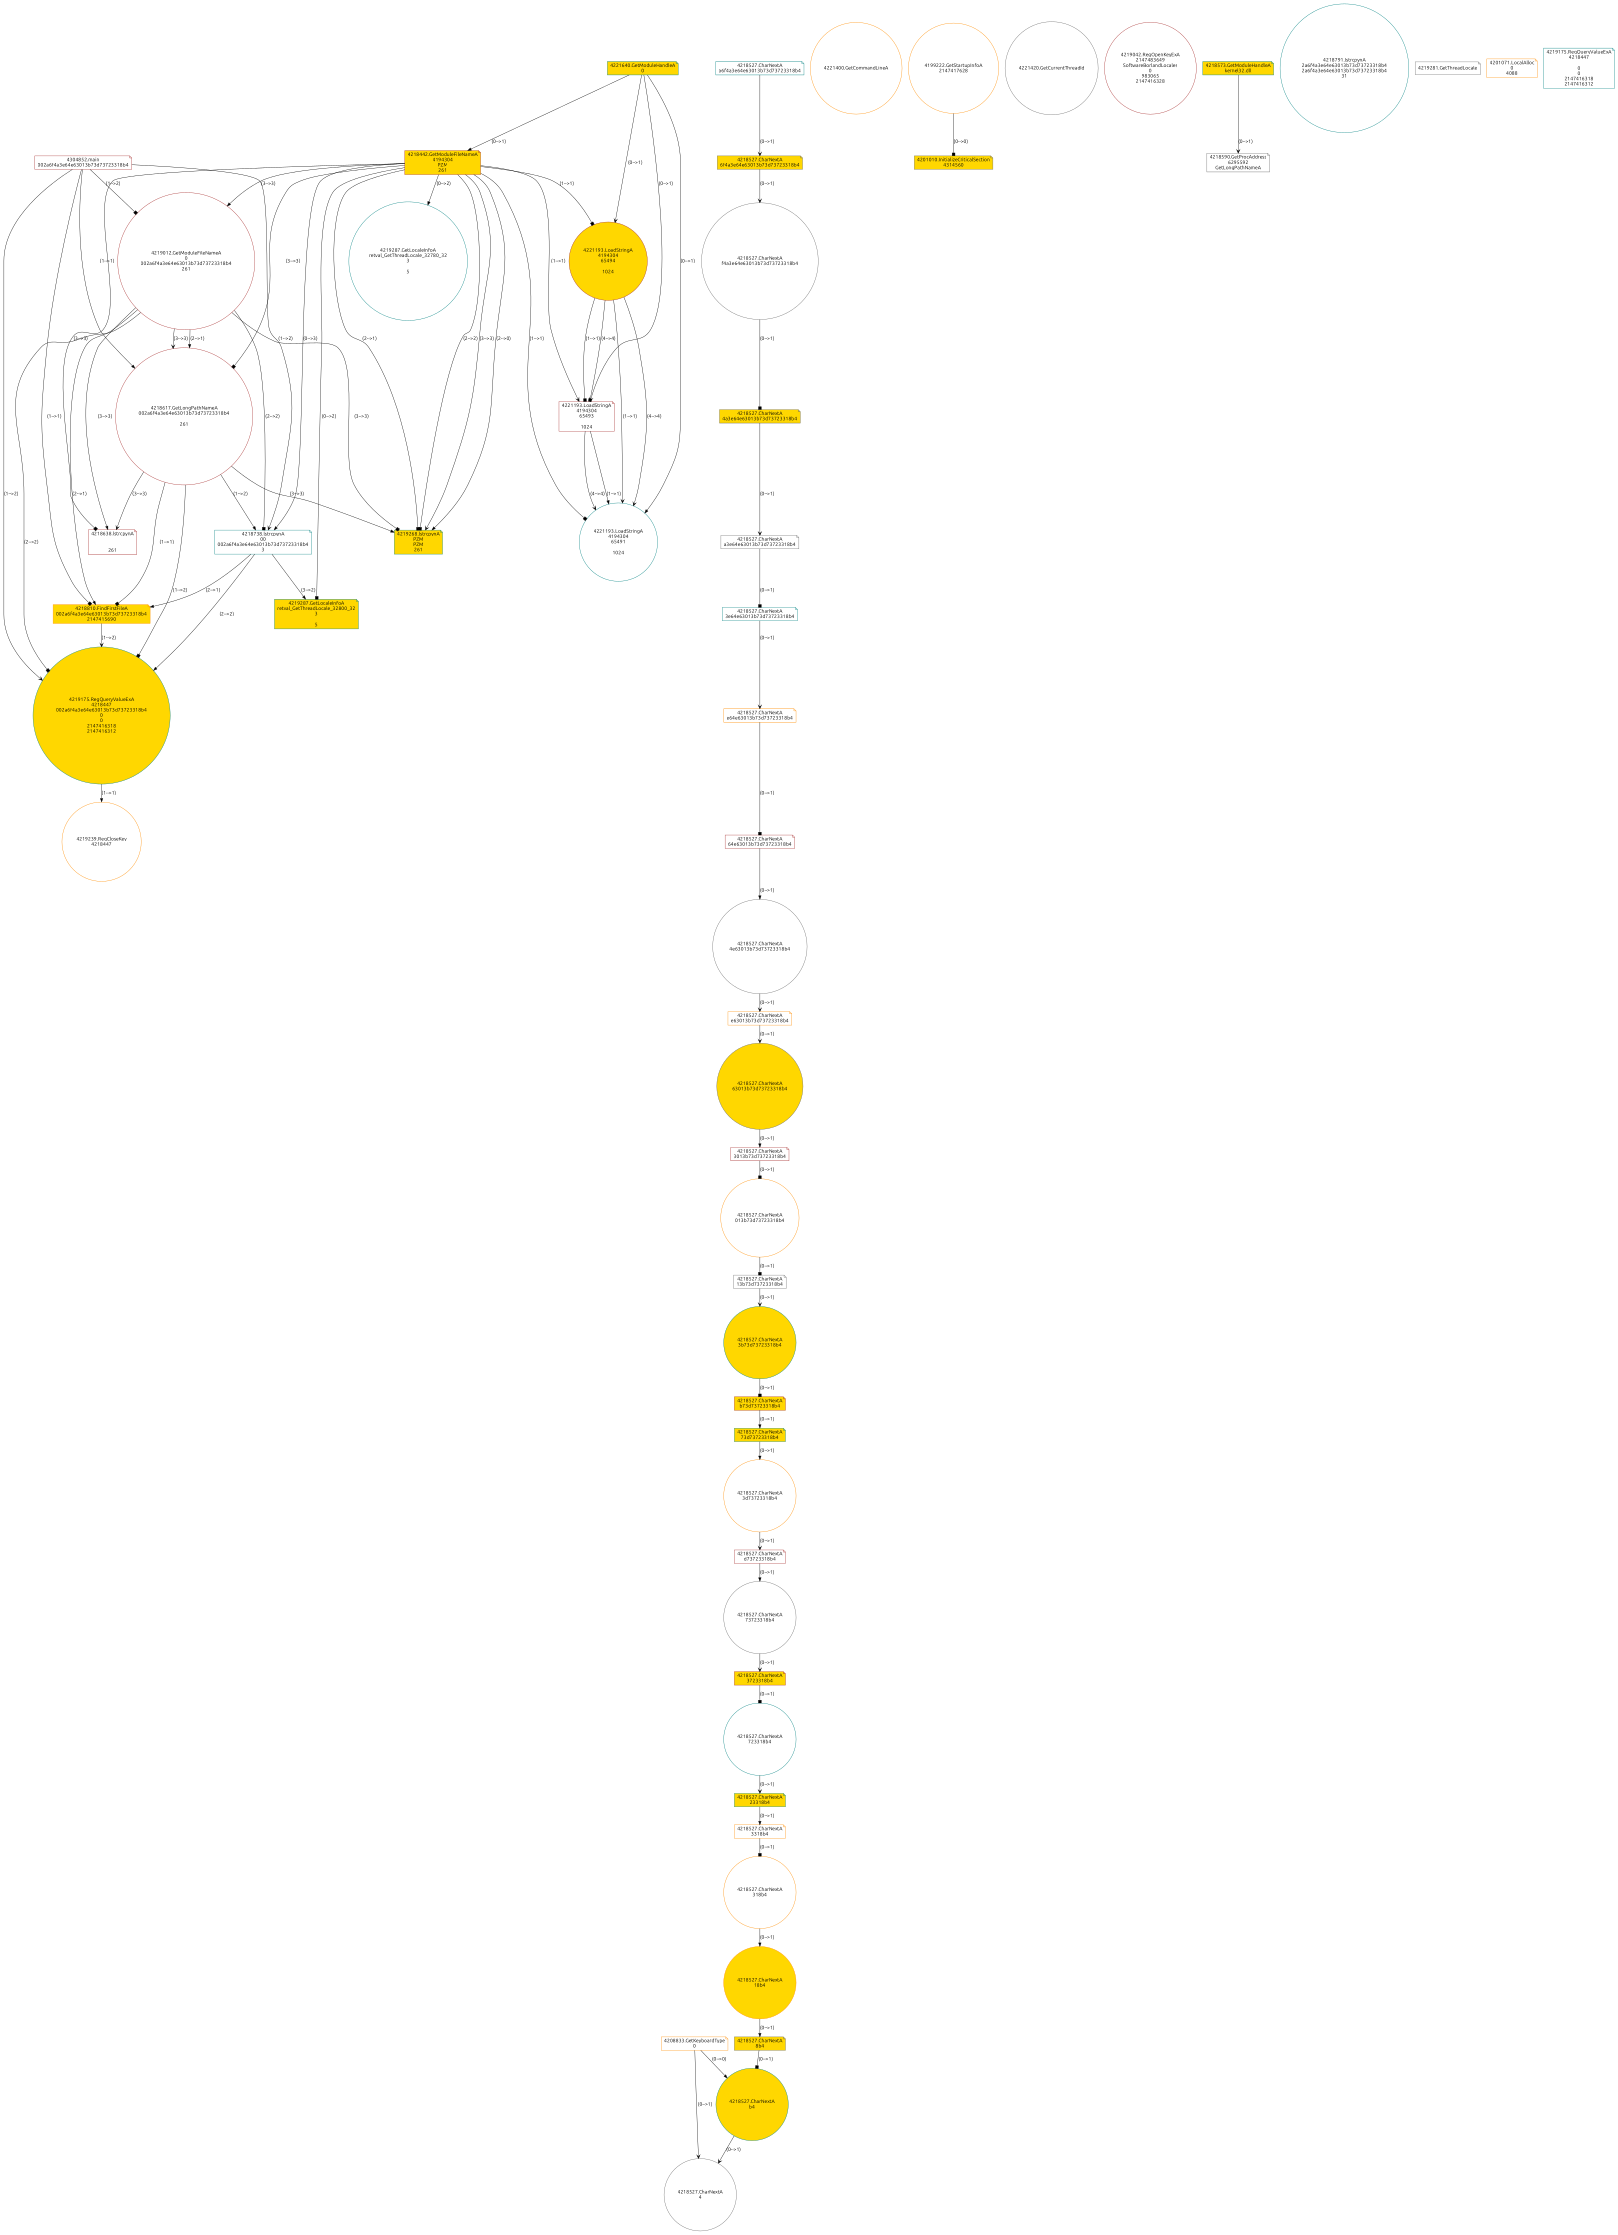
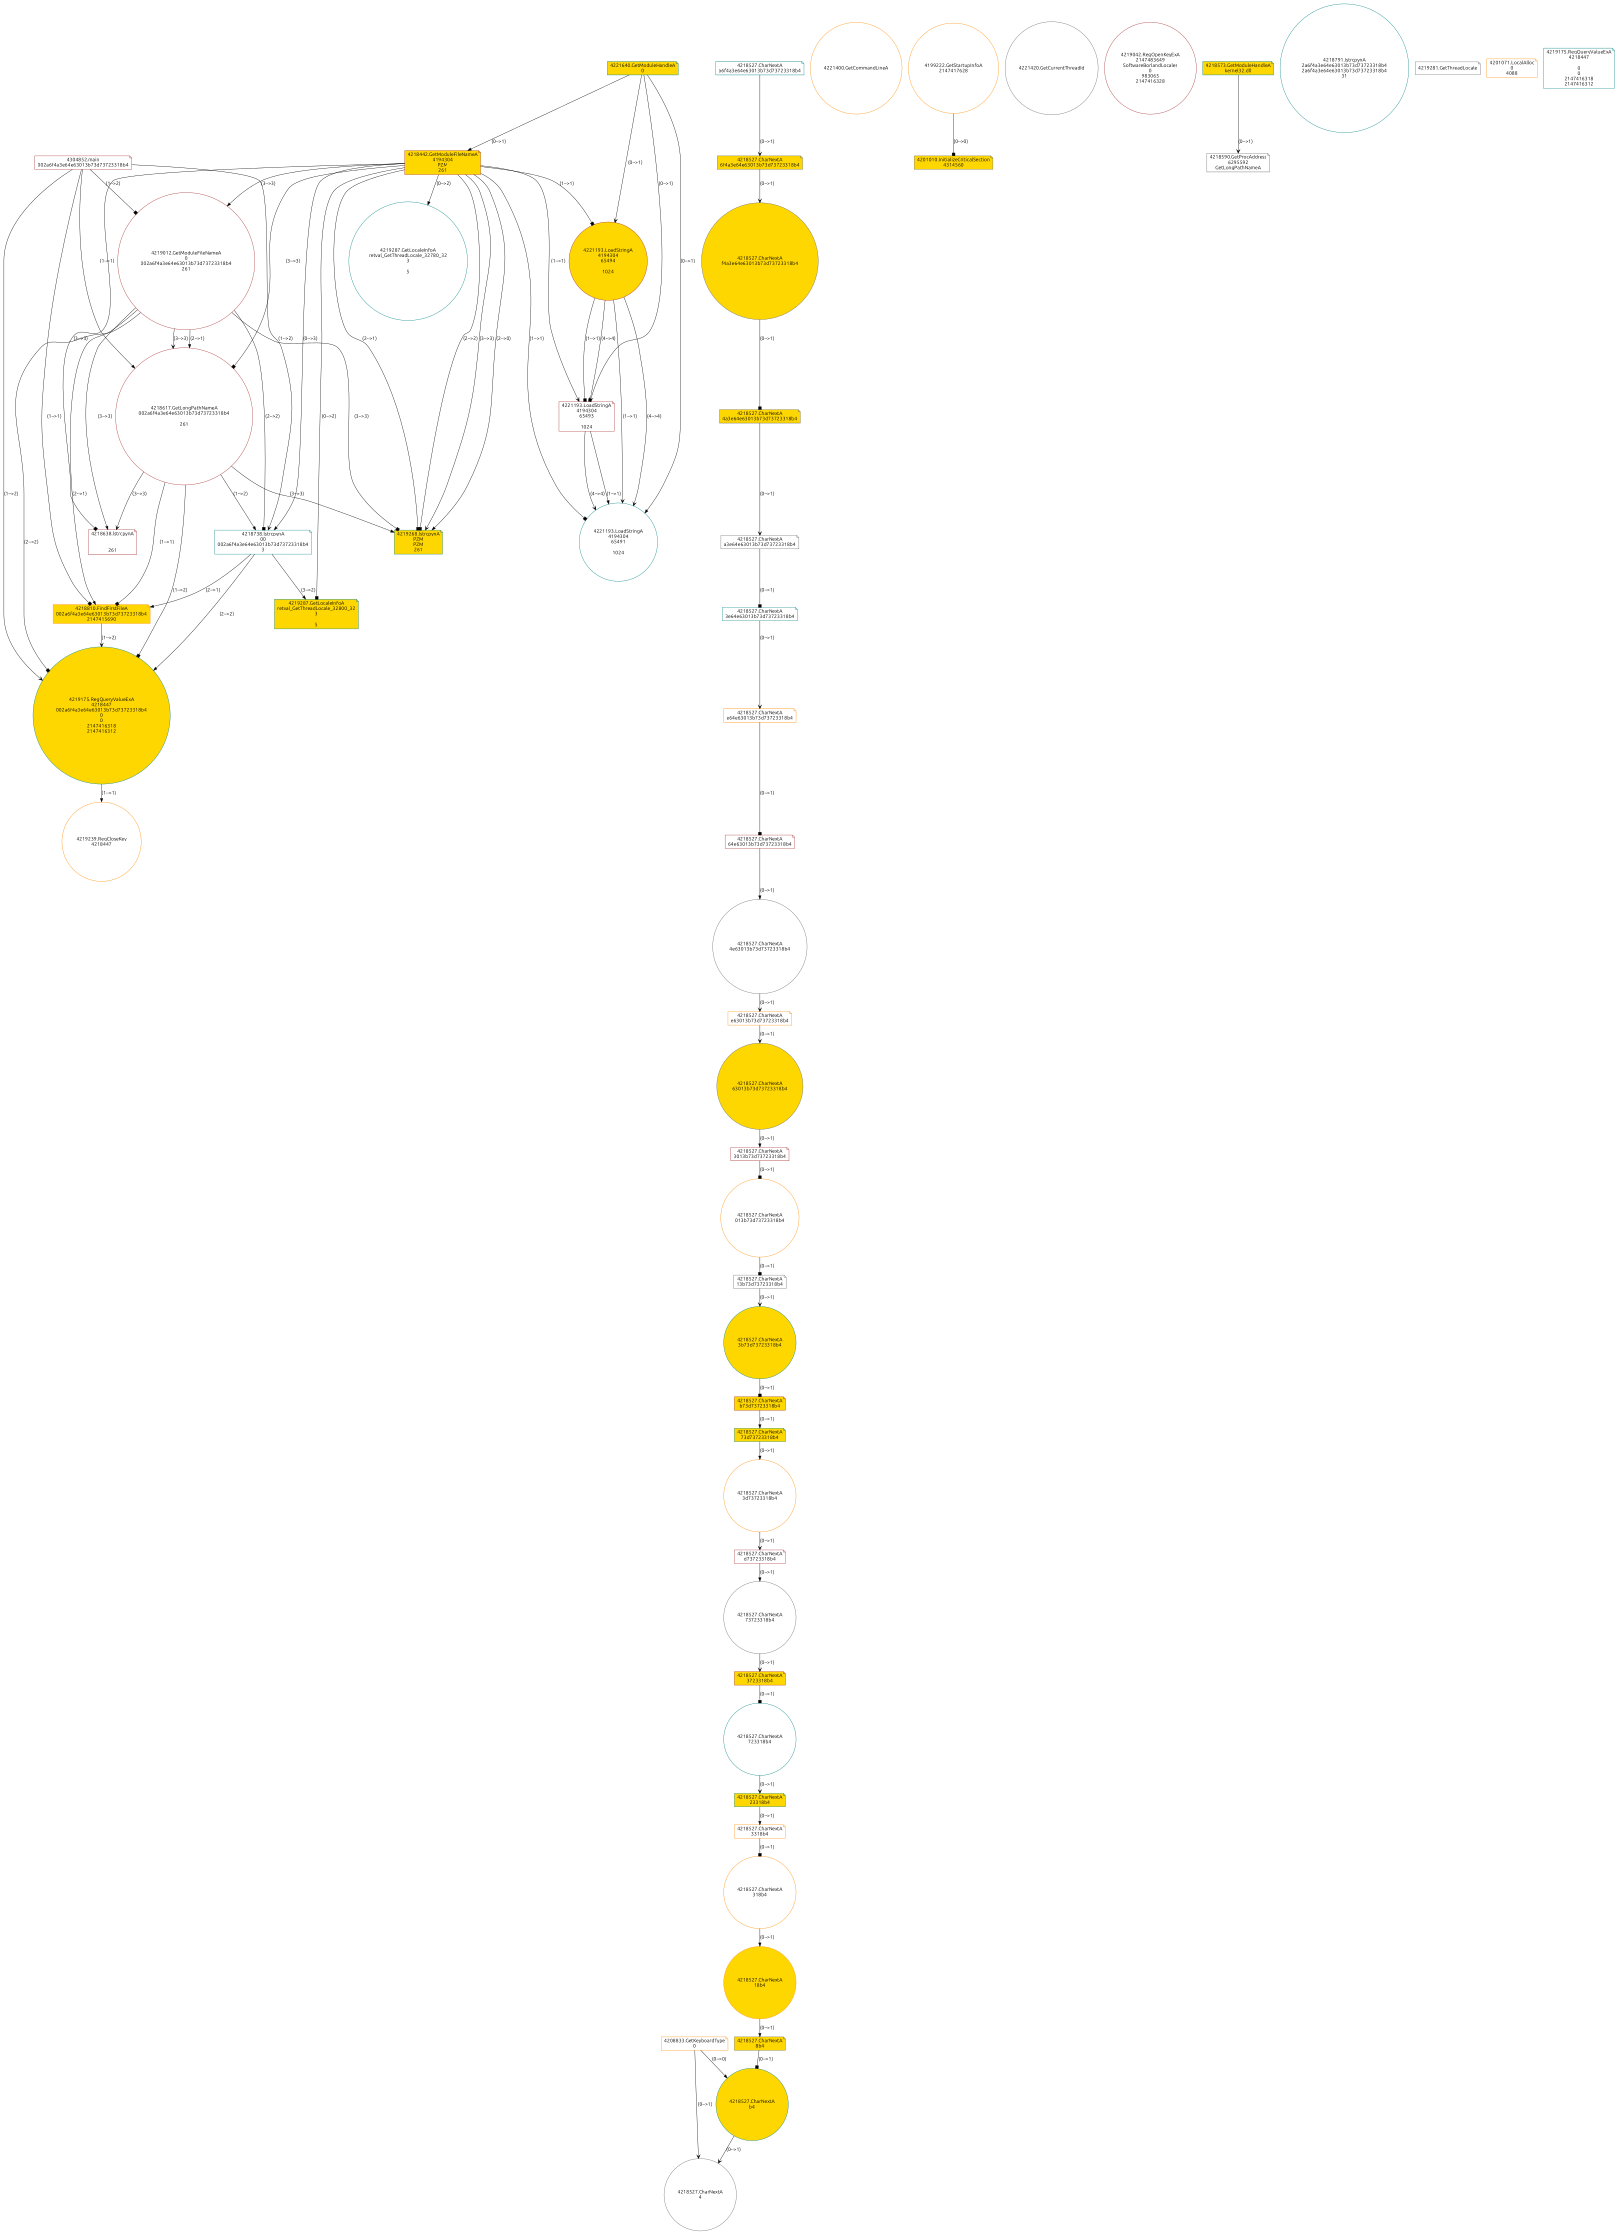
node "4218527.CharNextA f4a3e64e63013b73d73723318b4": fillcolor white -> gold
